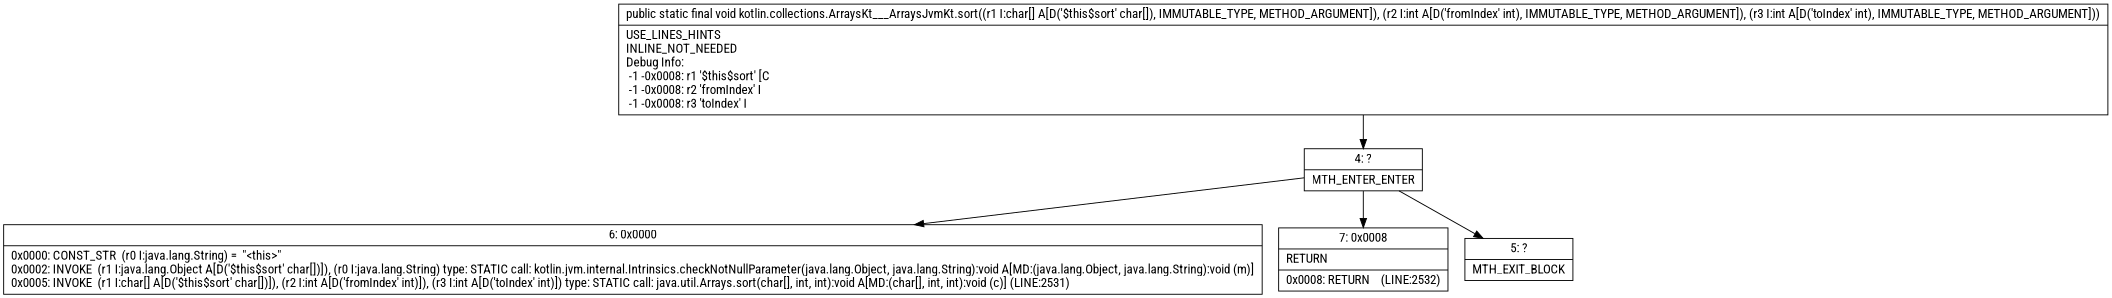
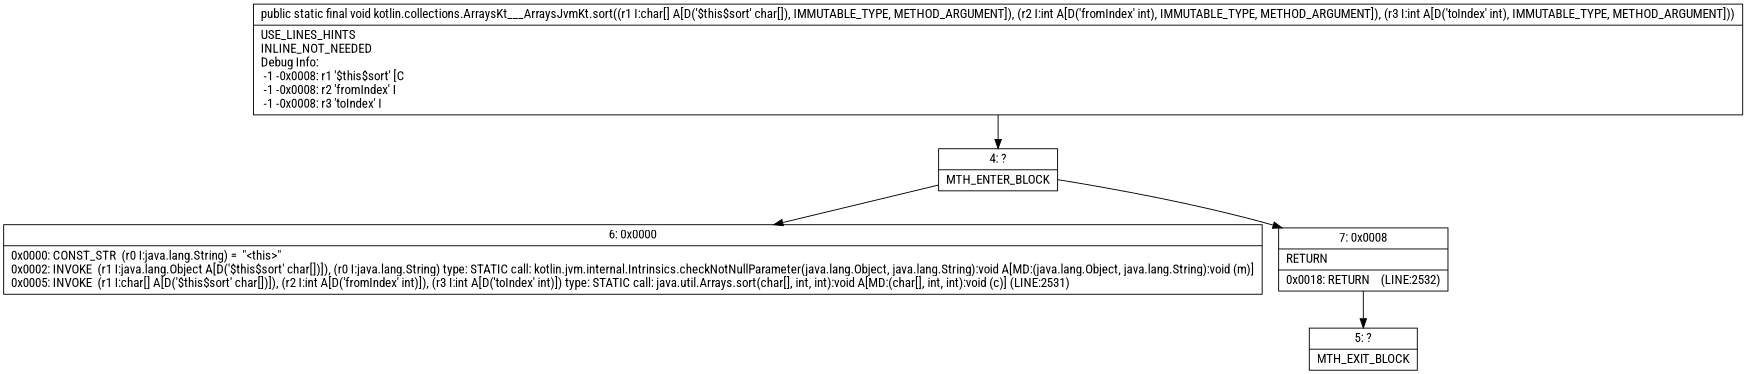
node "4: ?": text "MTH_ENTER_ENTER" -> "MTH_ENTER_BLOCK"
edge "4: ?" -> "5: ?": now "7: 0x0008" -> "5: ?"
node "7: 0x0008": text "0x0008: RETURN    (LINE:2532)" -> "0x0018: RETURN    (LINE:2532)"
